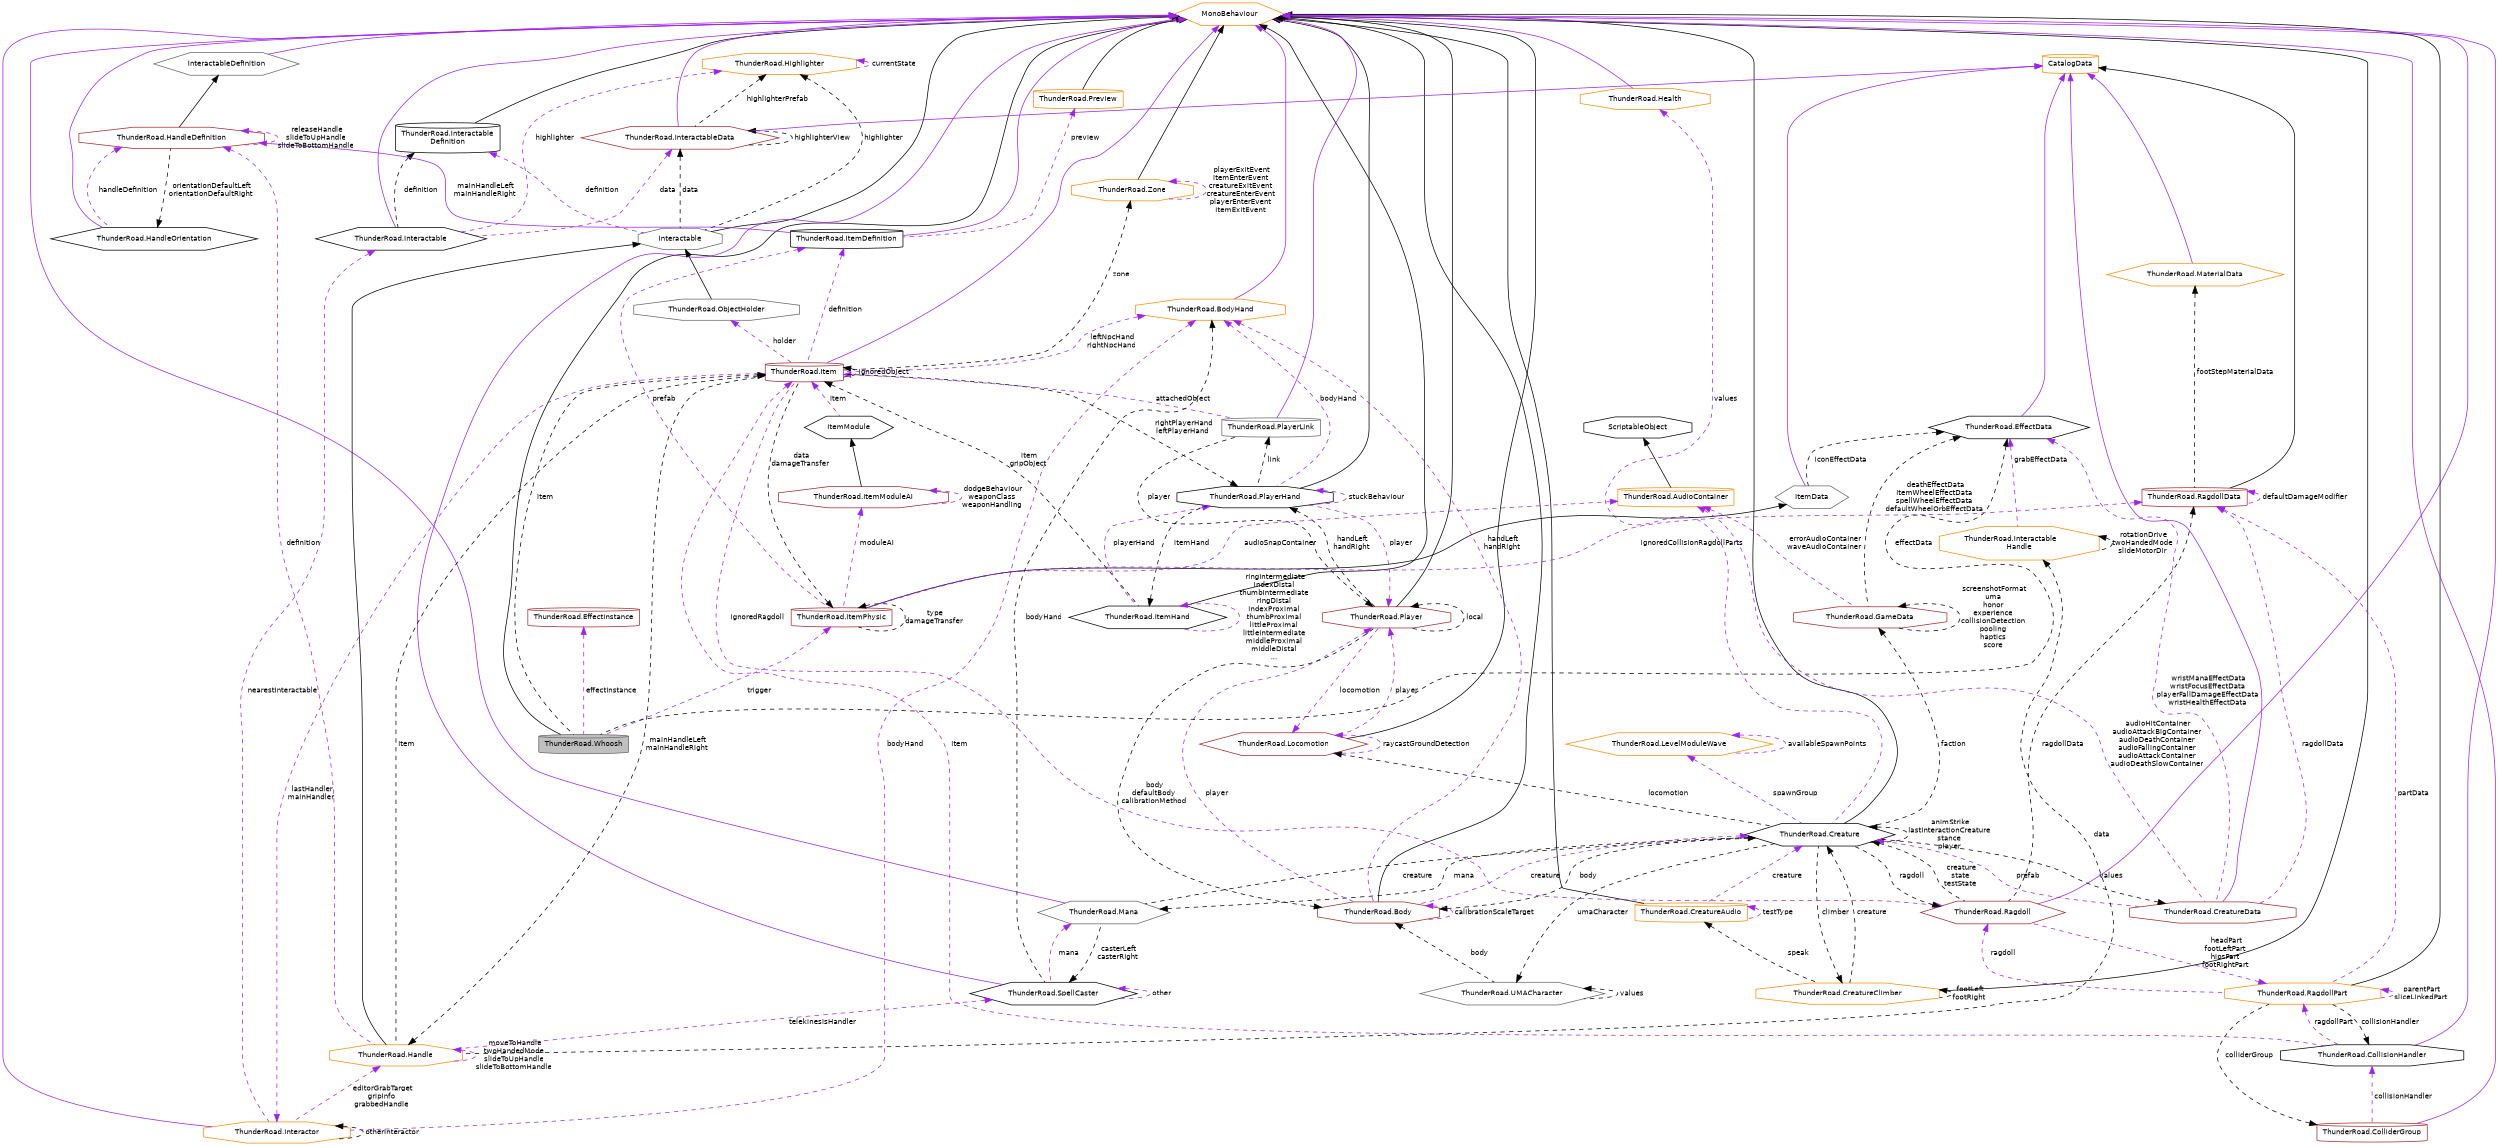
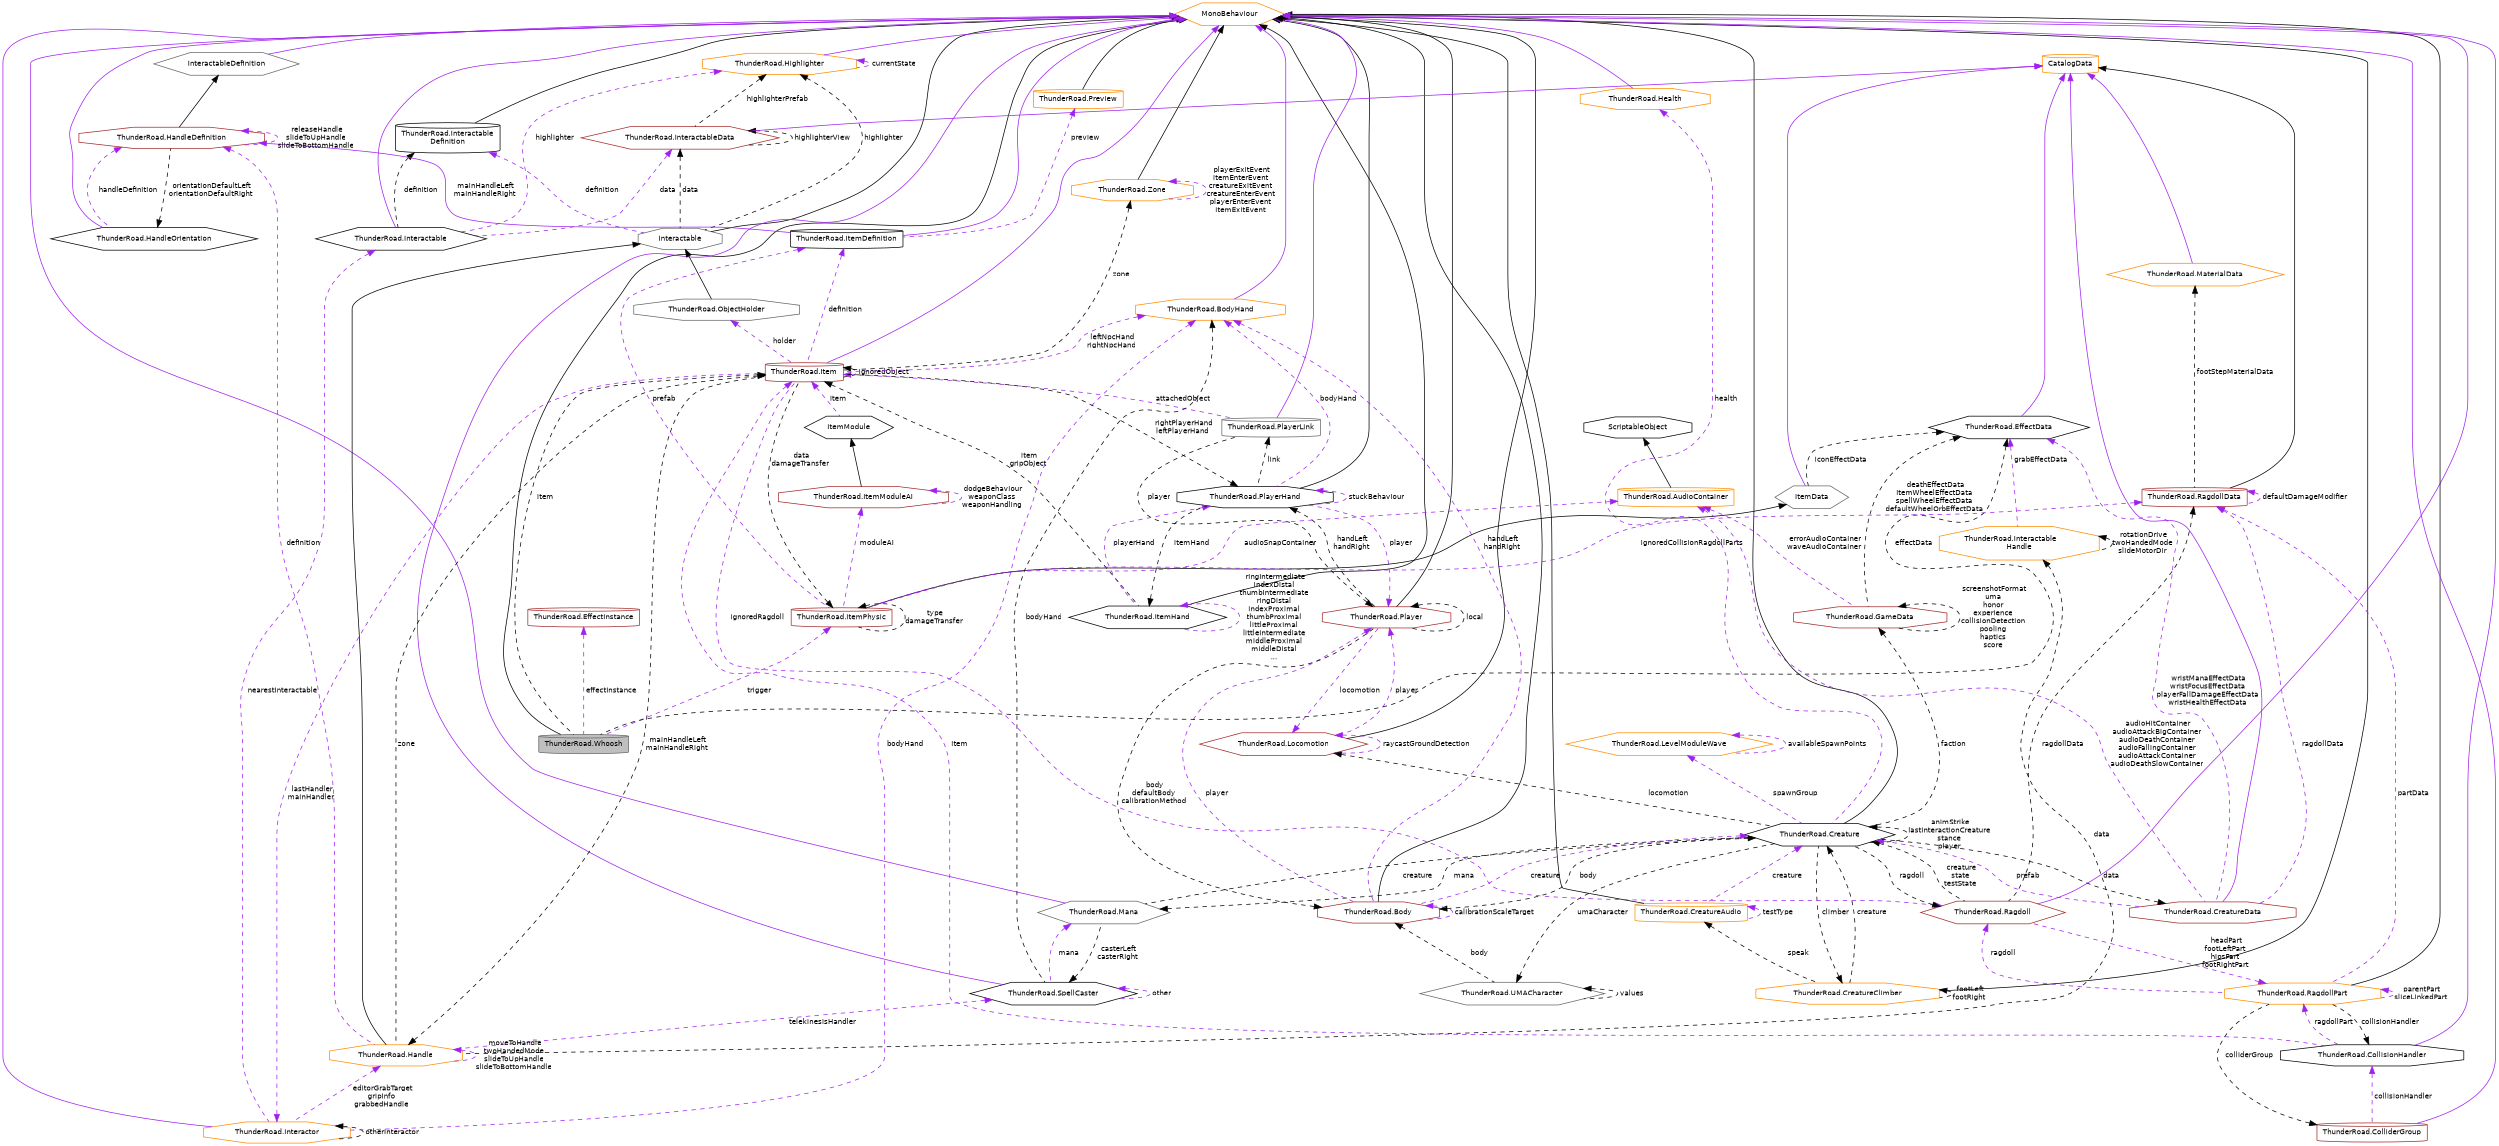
edge "ThunderRoad.InteractableData" -> "MonoBehaviour": now "ThunderRoad.Highlighter" -> "MonoBehaviour"
edge "ThunderRoad.Creature" -> "ThunderRoad.Health": label " values" -> " health"
edge "ThunderRoad.Handle" -> "ThunderRoad.Item": label " item" -> " zone"
edge "ThunderRoad.Creature" -> "ThunderRoad.CreatureData": label " values" -> " data"
